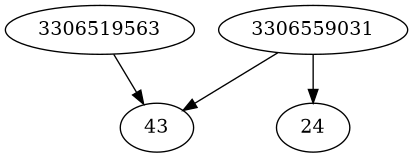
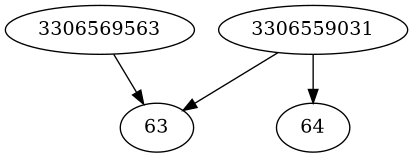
node "3306519563": label "3306519563" -> "3306569563"
node "43": label "43" -> "63"
node "24": label "24" -> "64"
